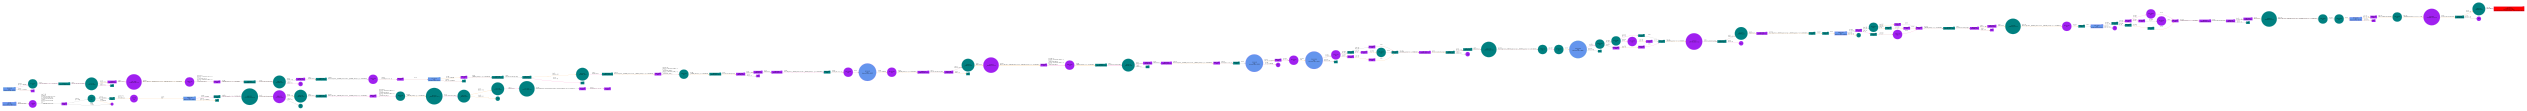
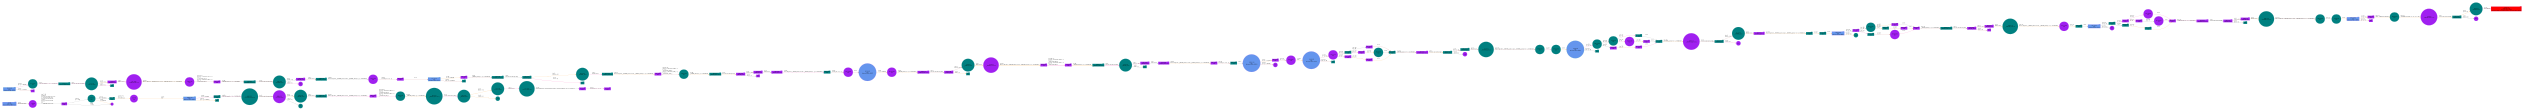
node "3549 @ N28 main": shape circle -> folder
